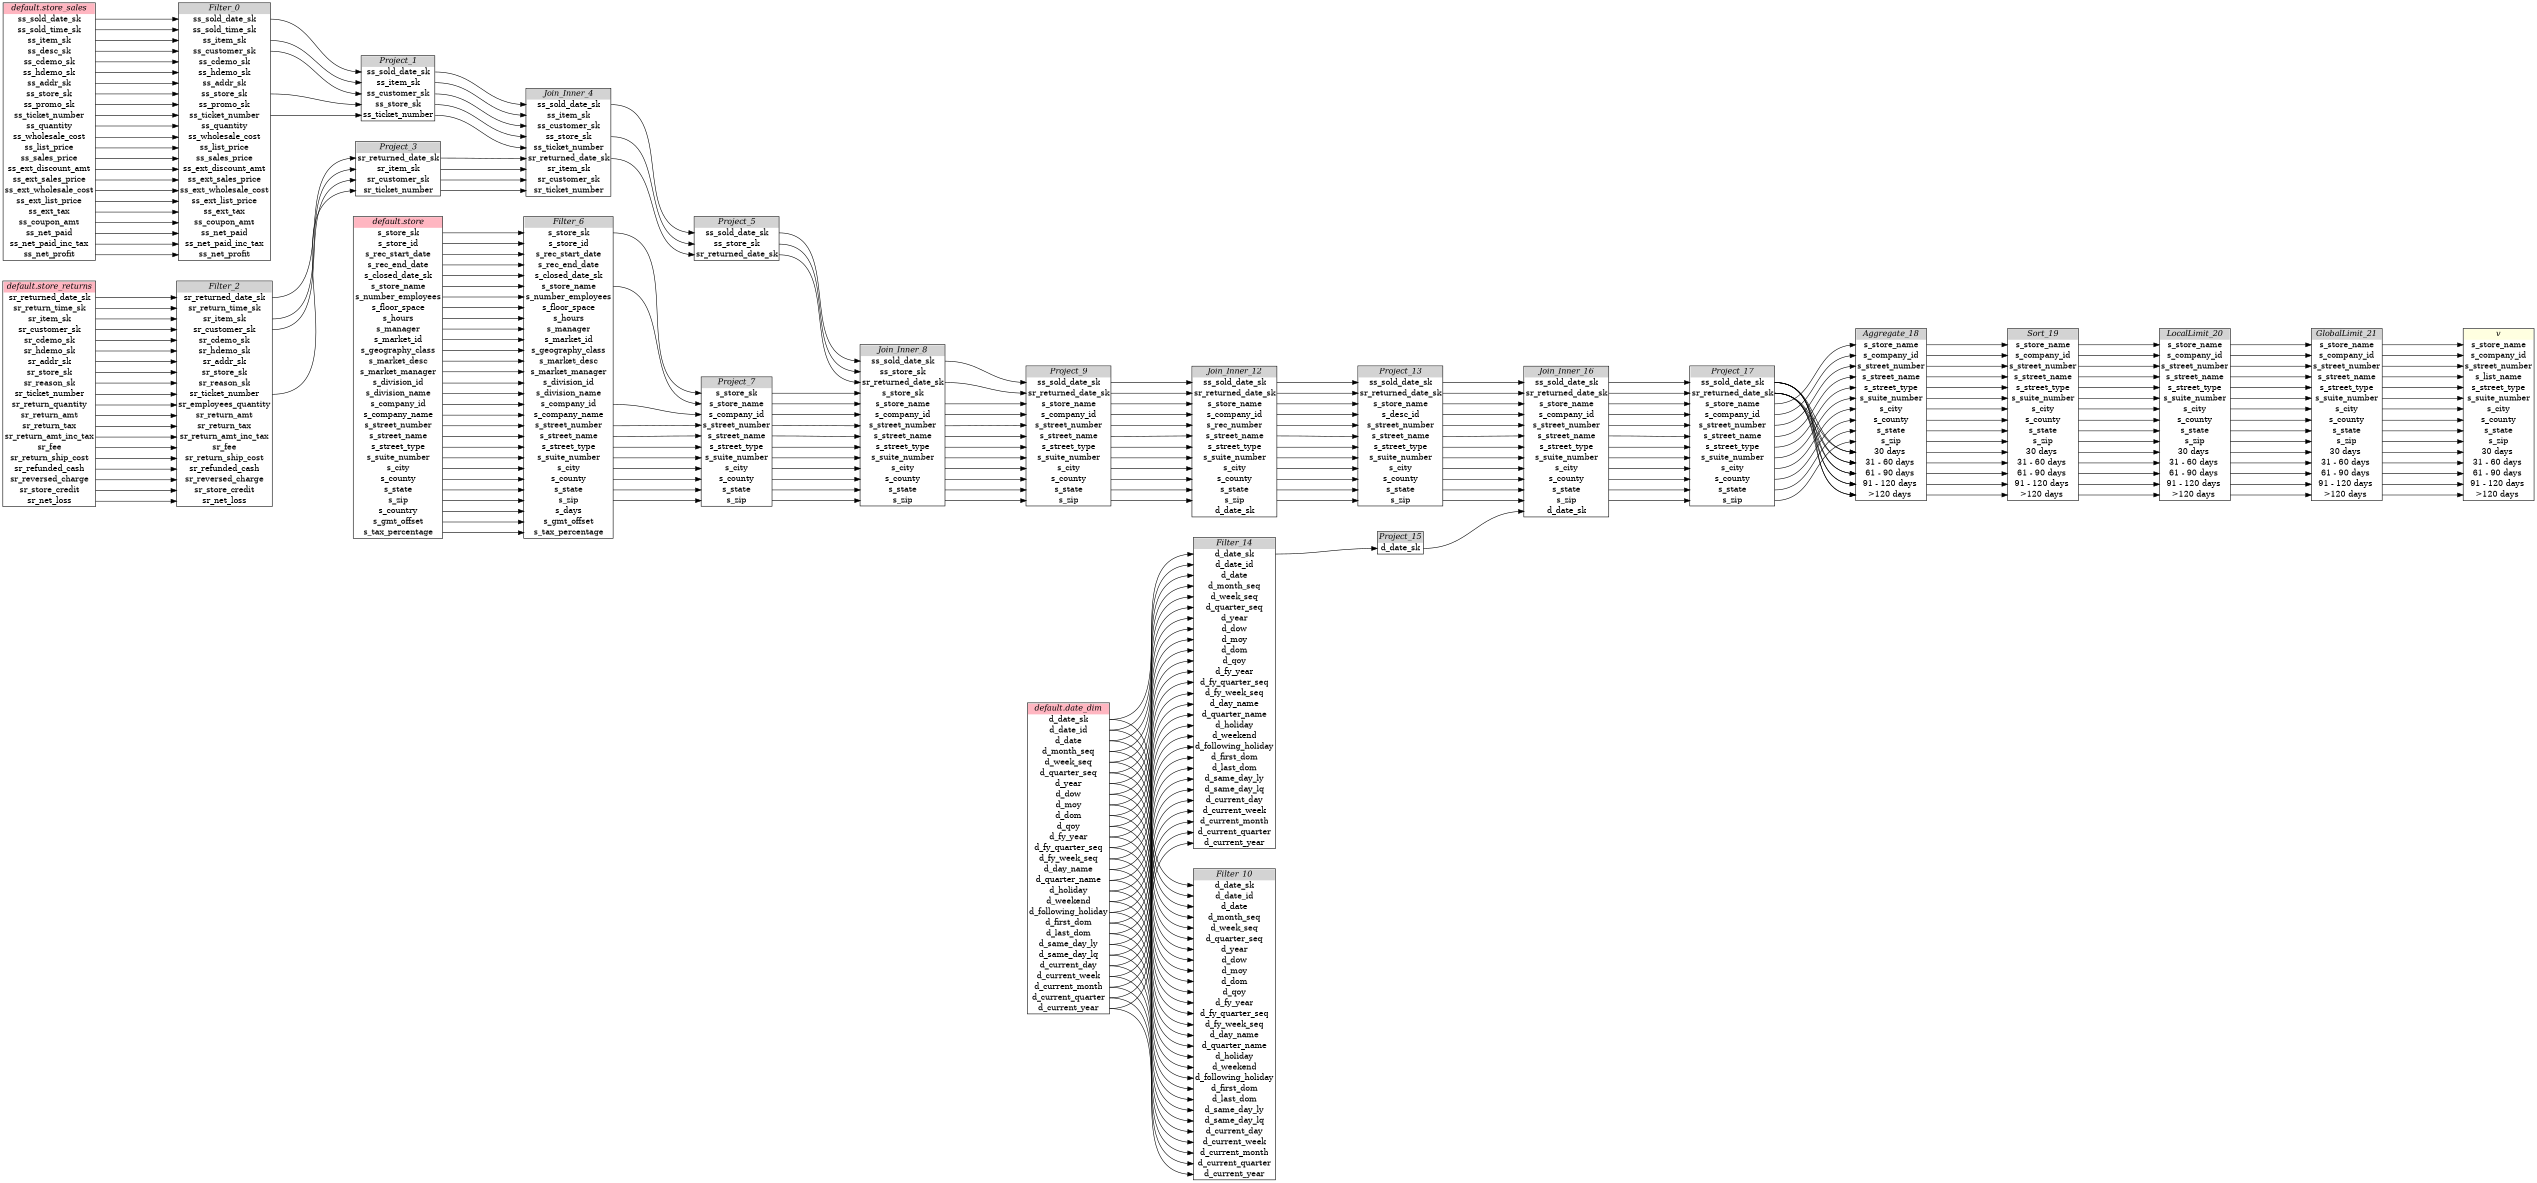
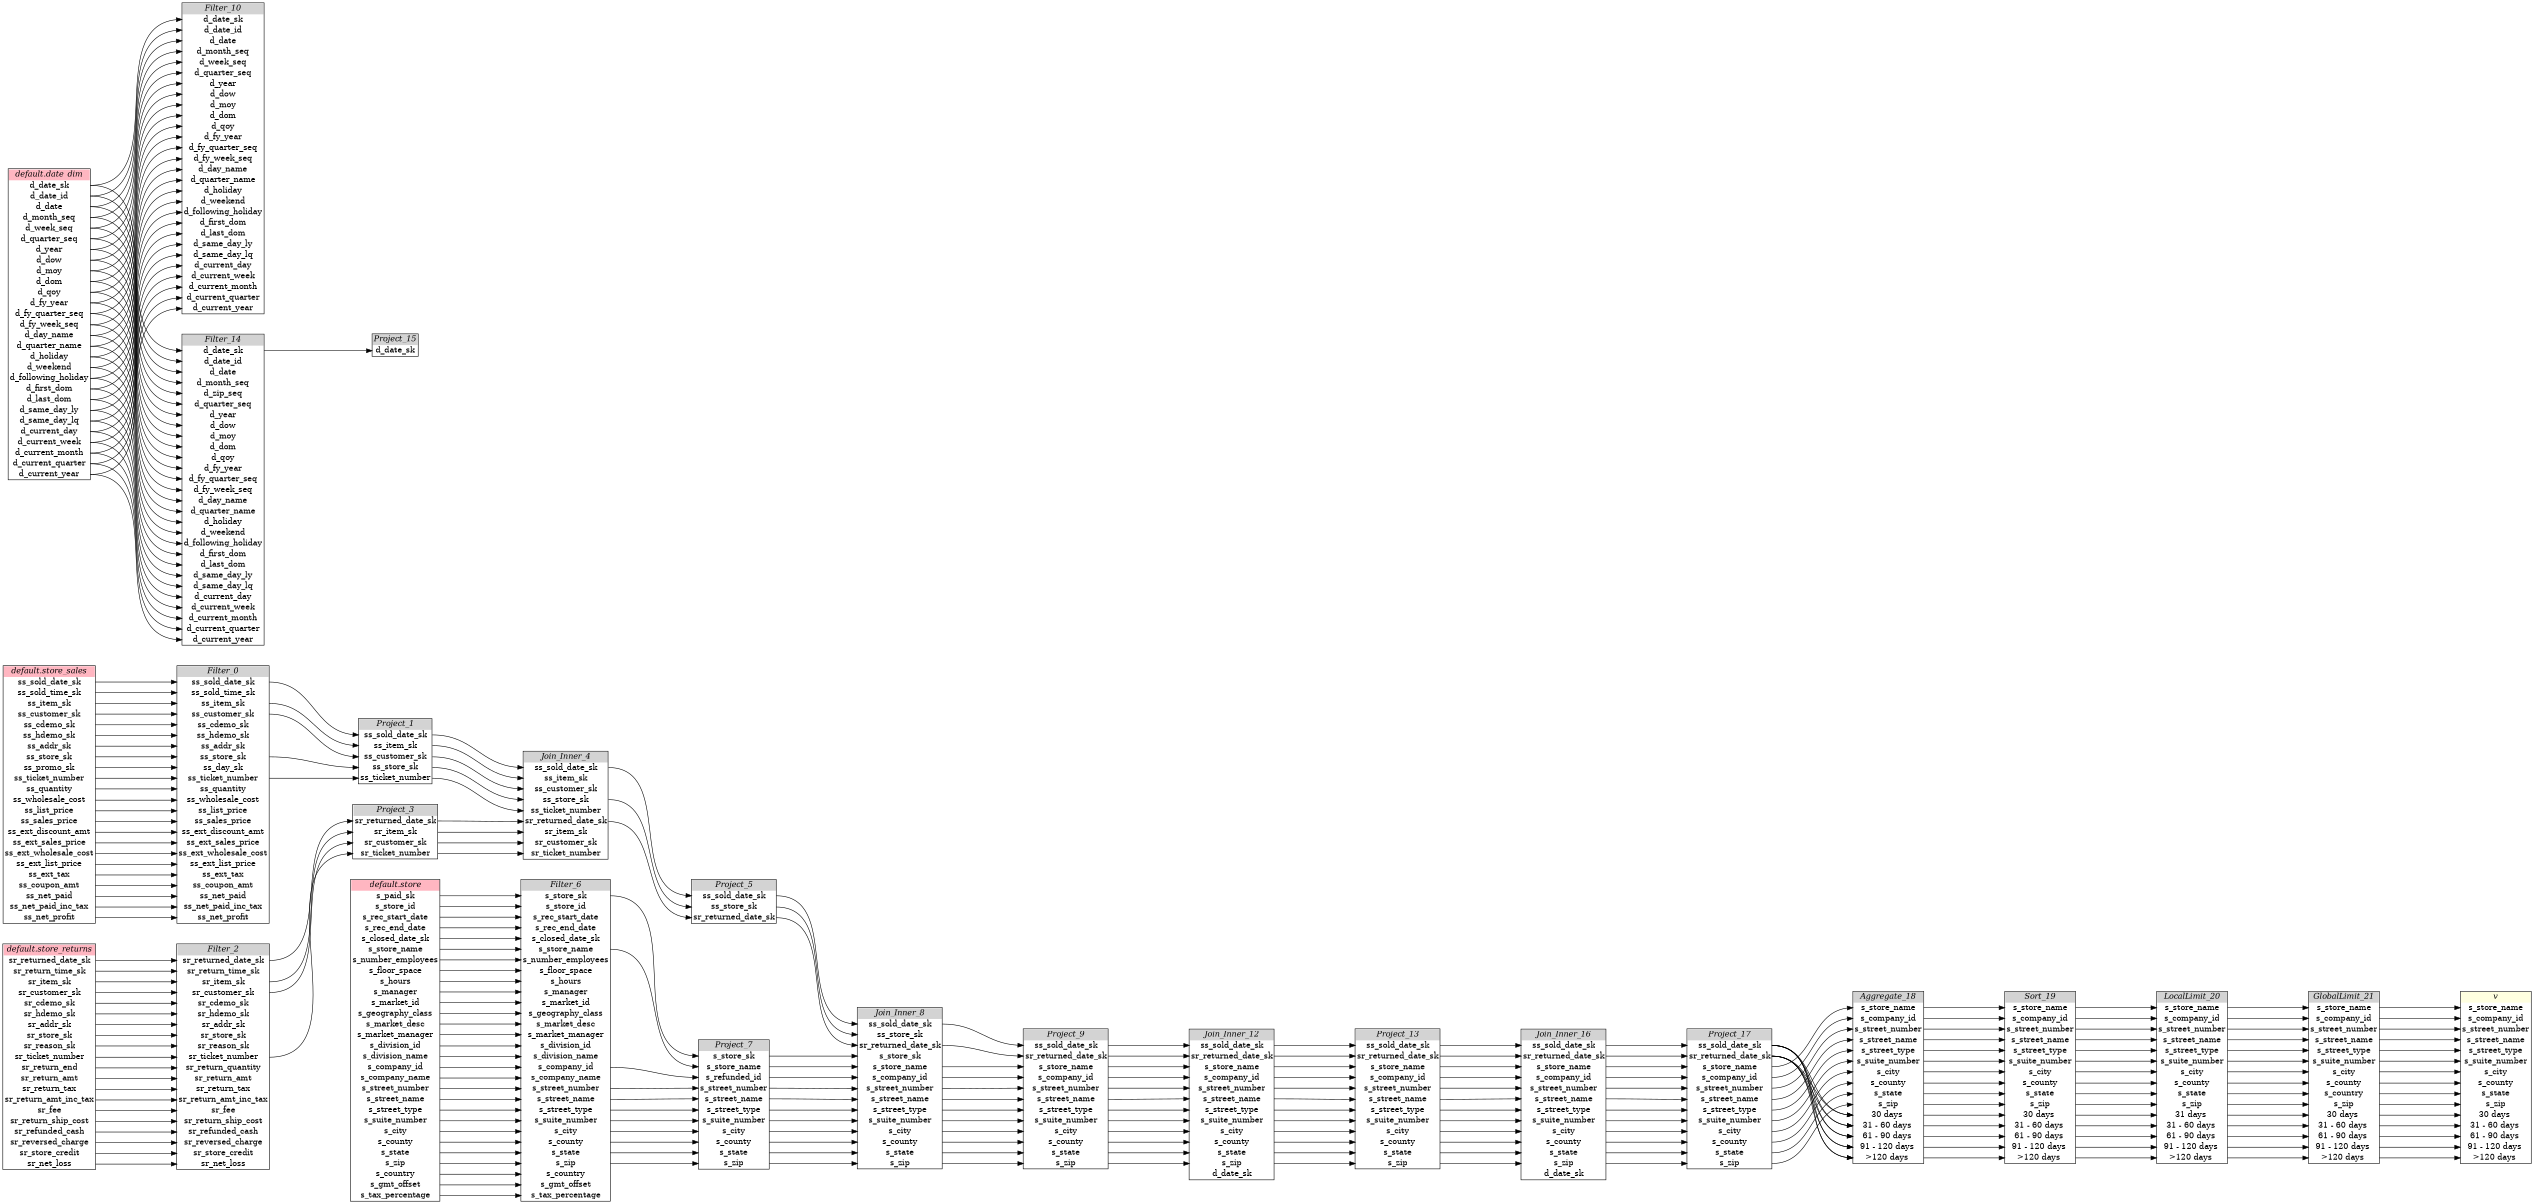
node "default.store_sales": text "ss_desc_sk" -> "ss_customer_sk"
node "Filter_0": text "ss_promo_sk" -> "ss_day_sk"
node "default.store": text "s_store_sk" -> "s_paid_sk"
node "v": text "s_list_name" -> "s_street_name"
node "default.store_returns": text "sr_return_quantity" -> "sr_return_end"
node "Filter_2": text "sr_employees_quantity" -> "sr_return_quantity"
node "Project_7": text "s_company_id" -> "s_refunded_id"
node "Project_13": text "s_desc_id" -> "s_company_id"
node "Join_Inner_12": text "s_rec_number" -> "s_street_number"
node "GlobalLimit_21": text "s_state" -> "s_country"
node "LocalLimit_20": text "30 days" -> "31 days"
node "Filter_6": text "s_days" -> "s_country"
edge "Project_15" -> "Join_Inner_16": removed
node "Filter_14": text "d_week_seq" -> "d_zip_seq"
